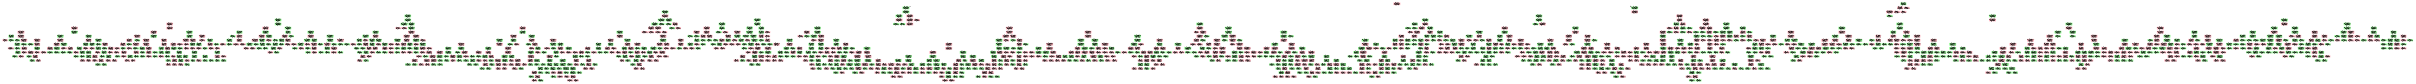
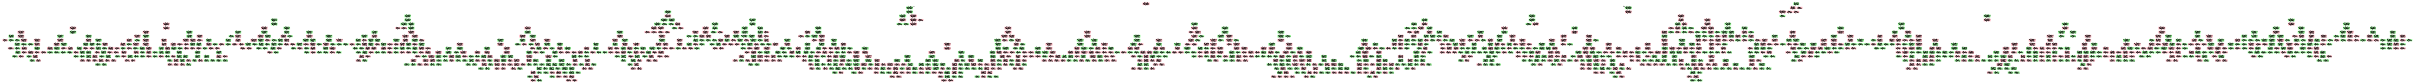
node "mse = 0.0 samples = 1 value = 5116.5": removed
